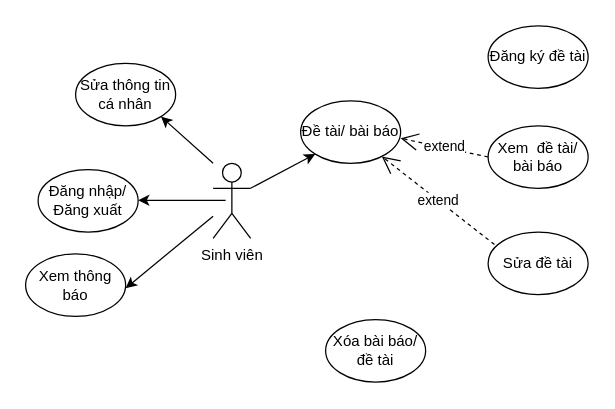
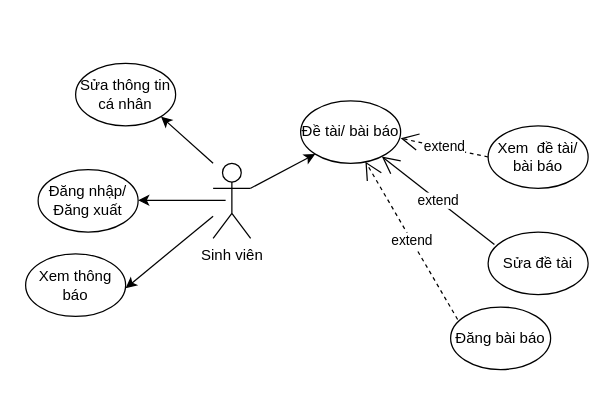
node "Đăng ký đề tài": removed
edge "Sửa đề tài" -> "Đề tài/ bài báo": style dashed -> solid
edge "Đăng bài báo" -> "Đề tài/ bài báo": added, label "extend"
node "Đăng bài báo": added
node "Xóa bài báo/ đề tài": removed
